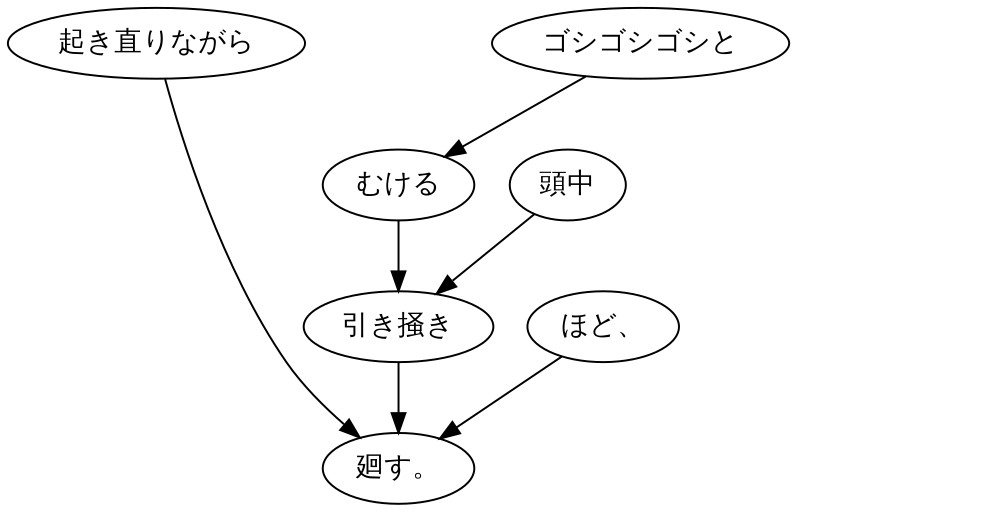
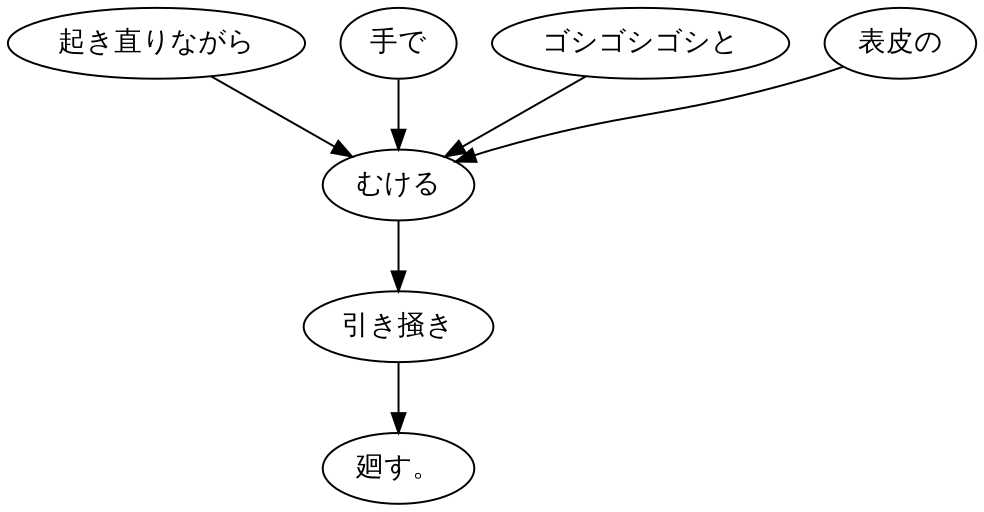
node "手で": added
node "表皮の": added
node "頭中": removed
edge "起き直りながら" -> "廻す。": now "起き直りながら" -> "むける"
node "ほど、": removed
